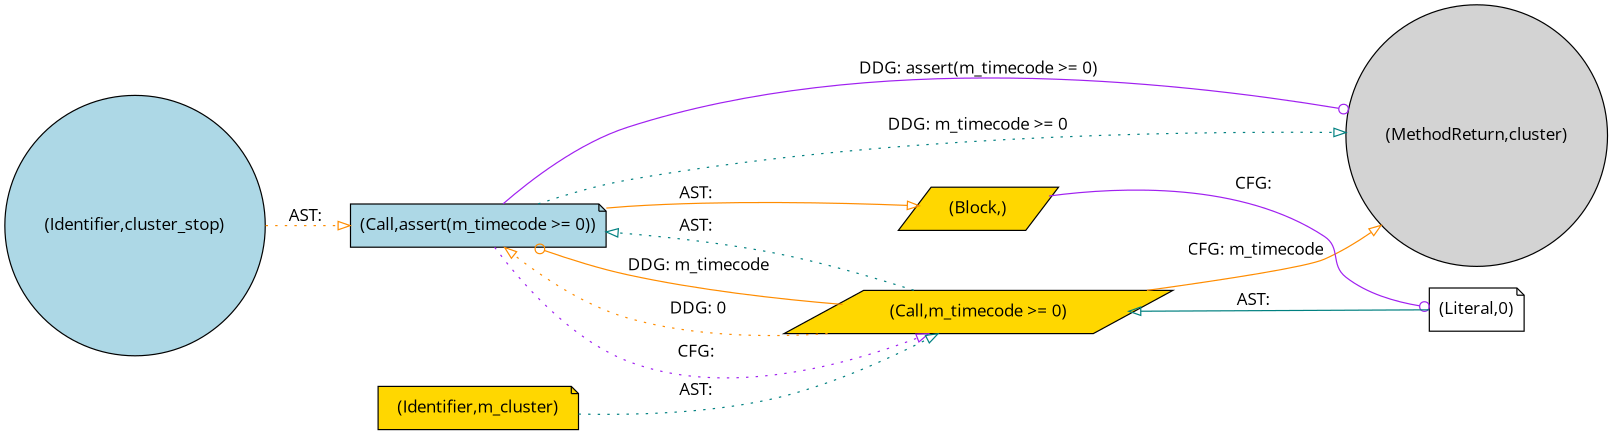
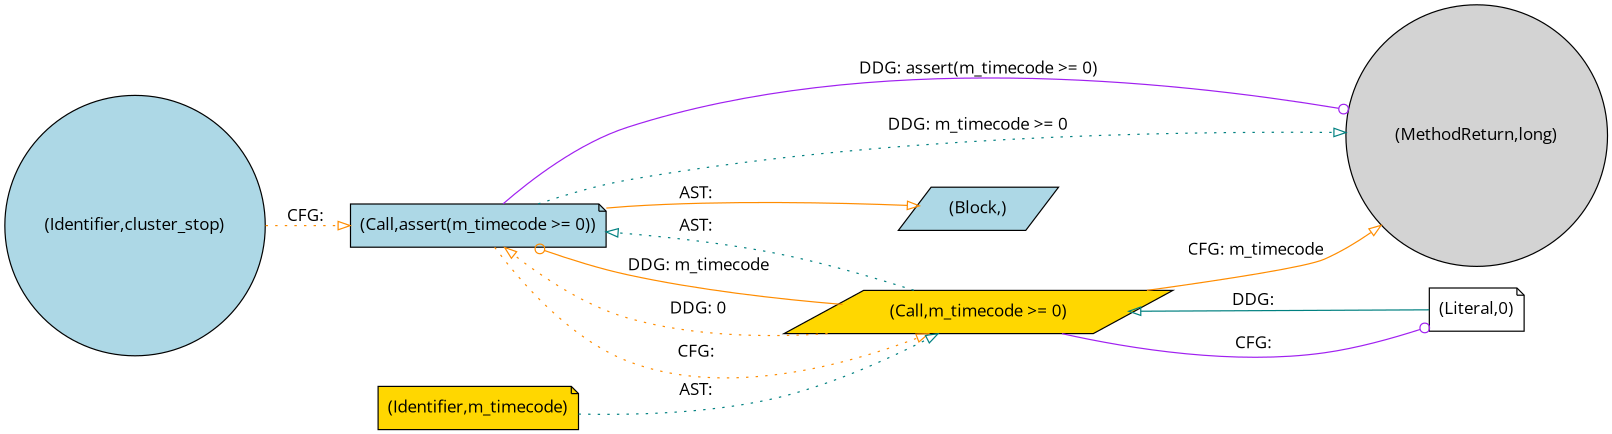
node "(MethodReturn,cluster)": label "(MethodReturn,cluster)" -> "(MethodReturn,long)"
edge "(Block,)" -> "(Literal,0)": now "(Call,m_timecode >= 0)" -> "(Literal,0)"
node "(Block,)": fillcolor gold -> lightblue
edge "(Identifier,cluster_stop)" -> "(Call,assert(m_timecode >= 0))": label "AST: " -> "CFG: "
edge "(Literal,0)" -> "(Call,m_timecode >= 0)": label "AST: " -> "DDG: "
edge "(Call,assert(m_timecode >= 0))" -> "(Call,m_timecode >= 0)": color purple -> darkorange
node "(Identifier,m_cluster)": label "(Identifier,m_cluster)" -> "(Identifier,m_timecode)"
